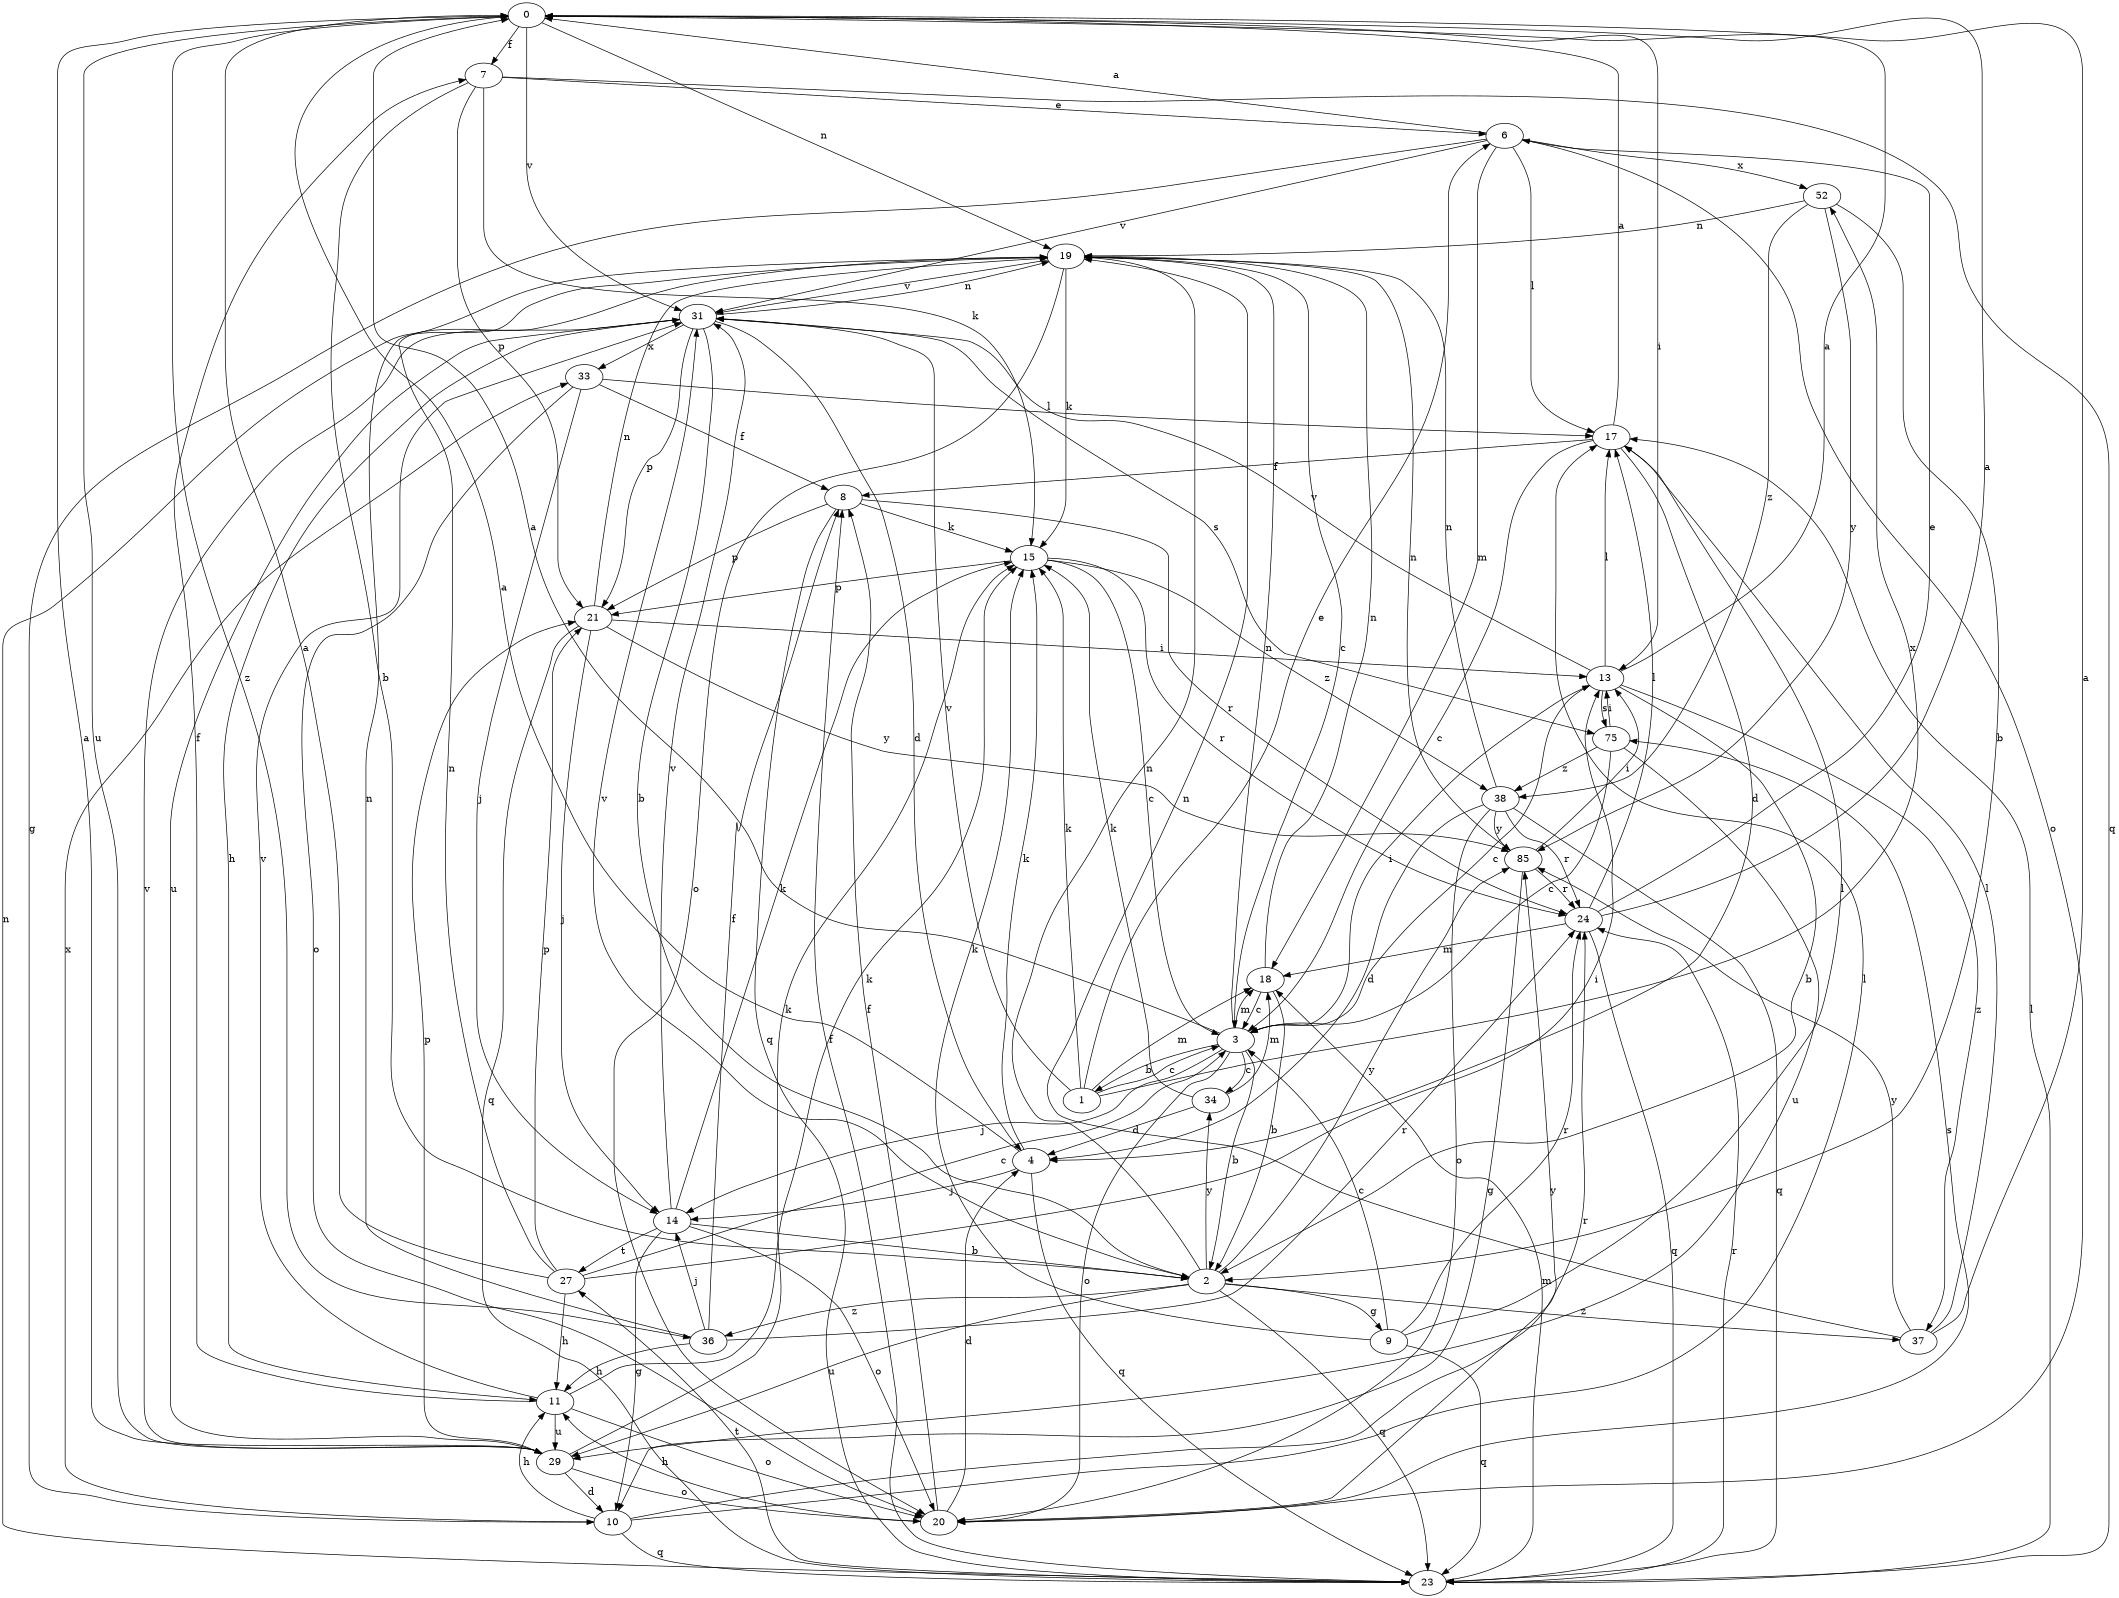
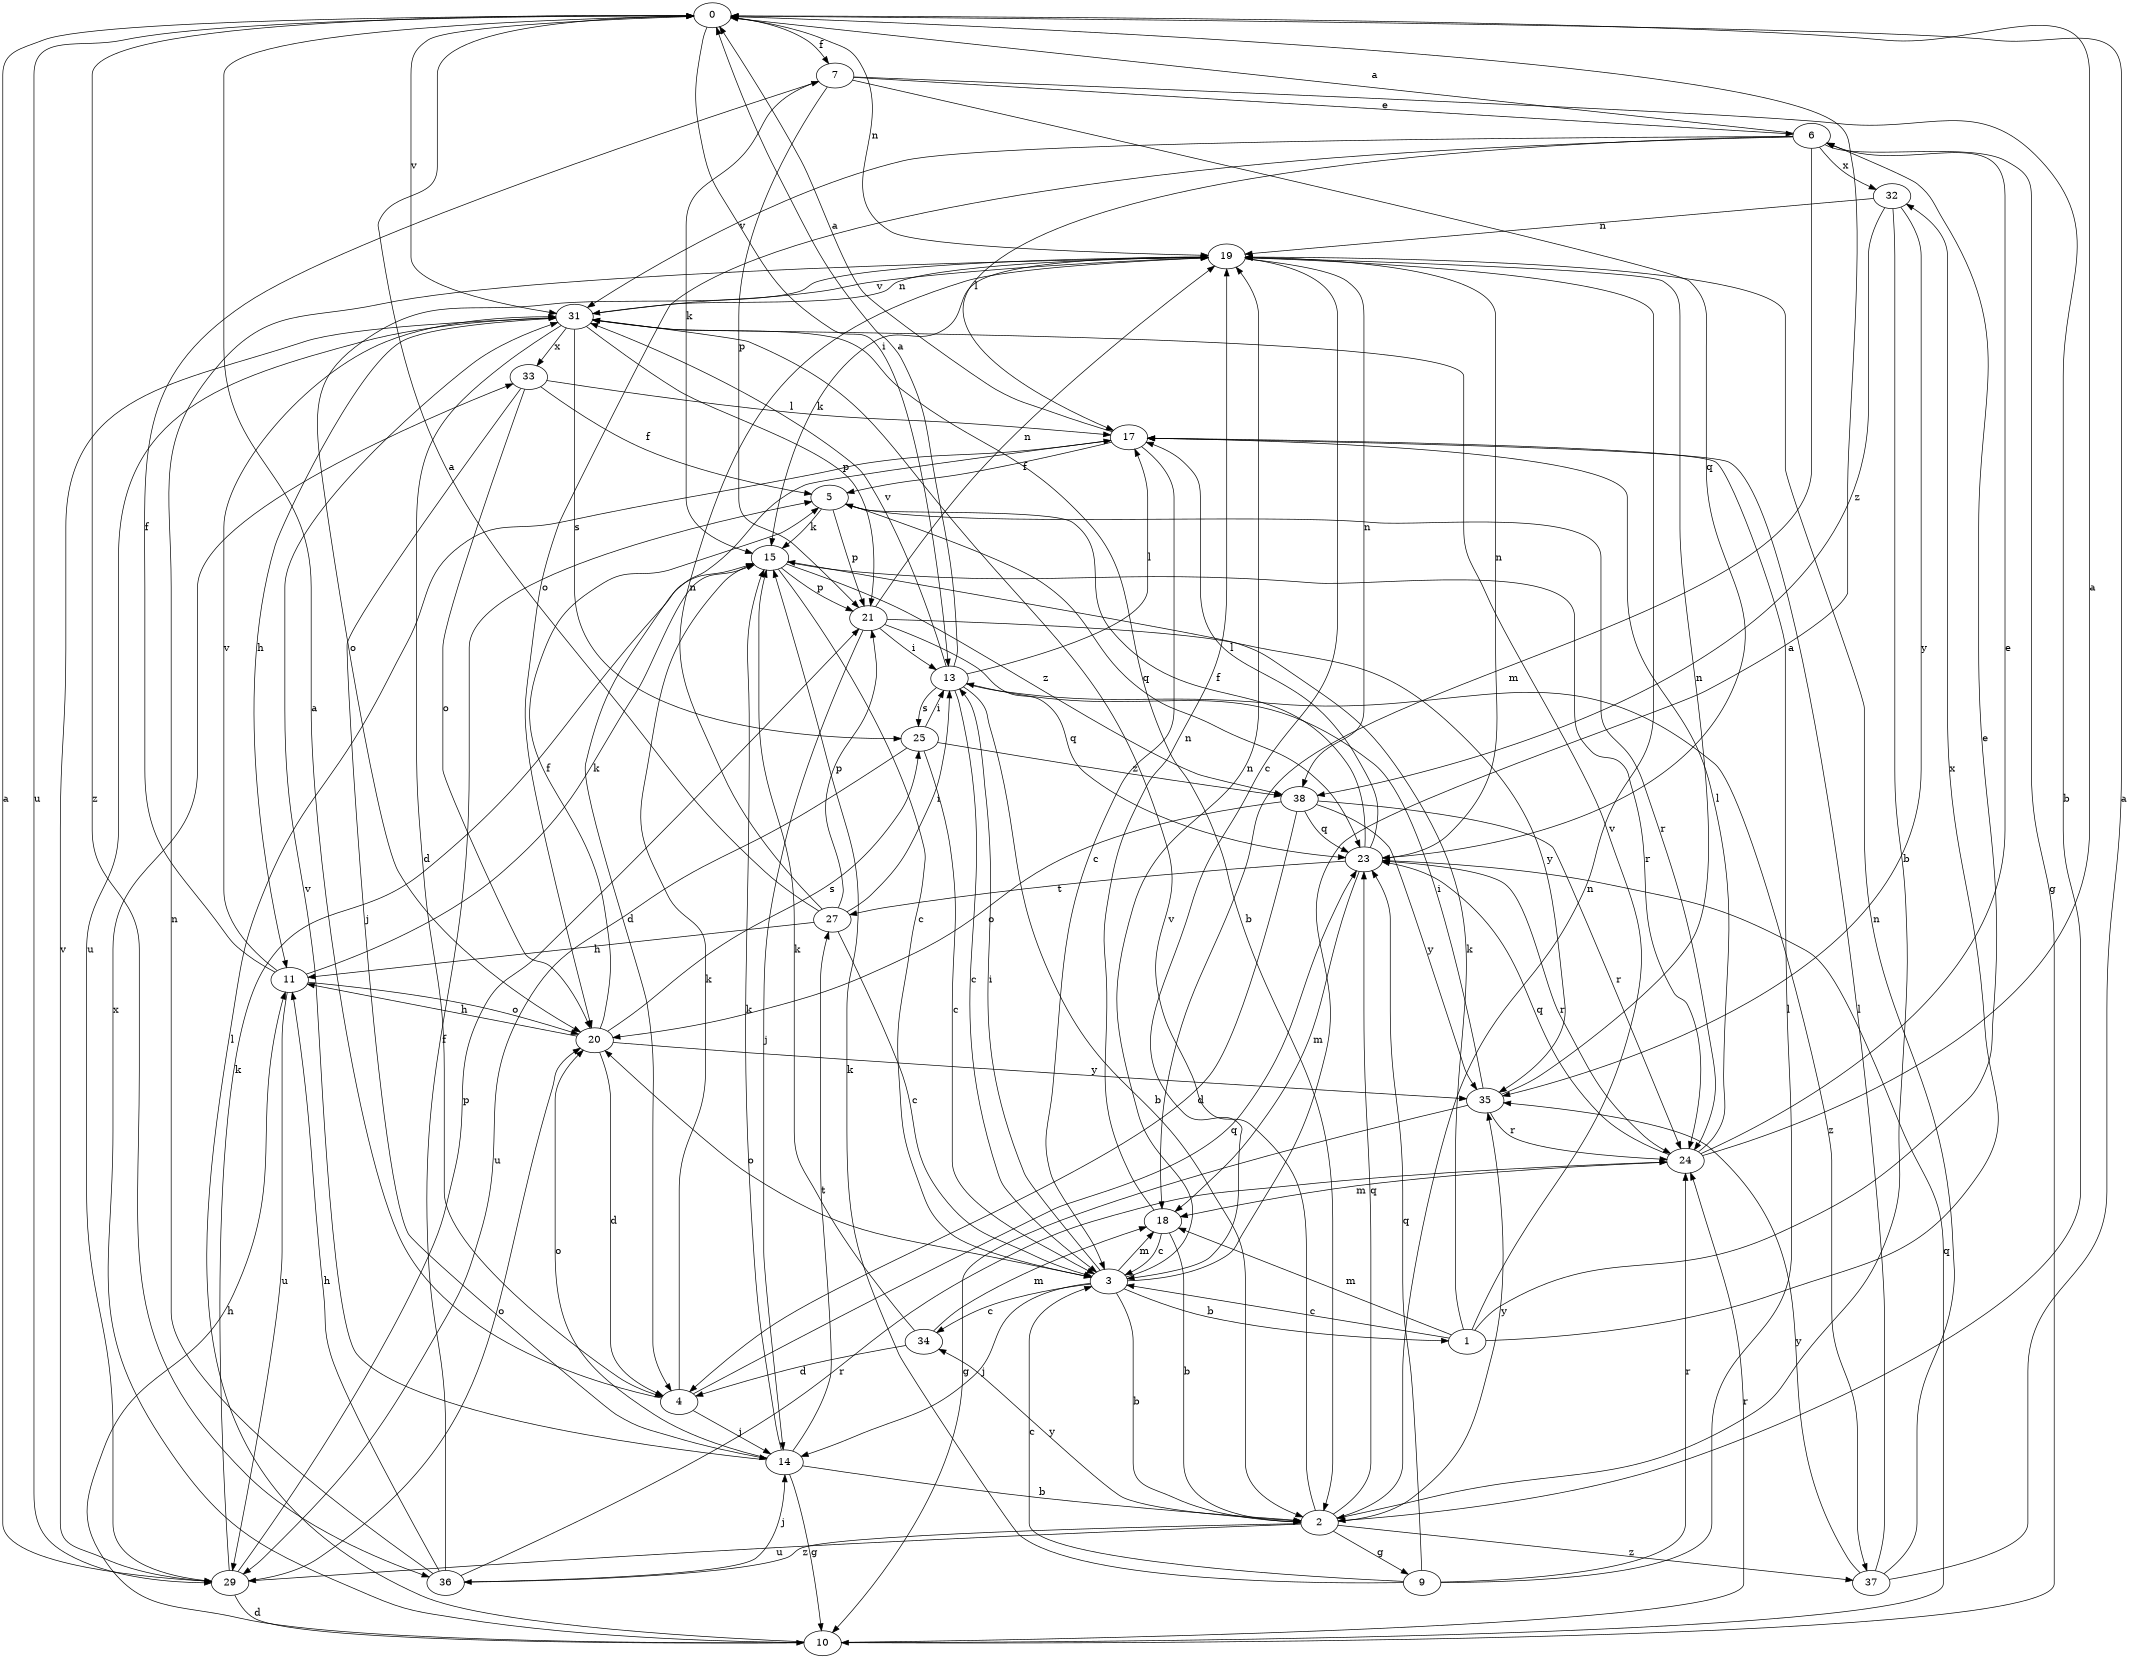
node "52": label "52" -> "32"
edge "38" -> "19": reversed
node "8": label "8" -> "5"
node "75": label "75" -> "25"
node "85": label "85" -> "35"
